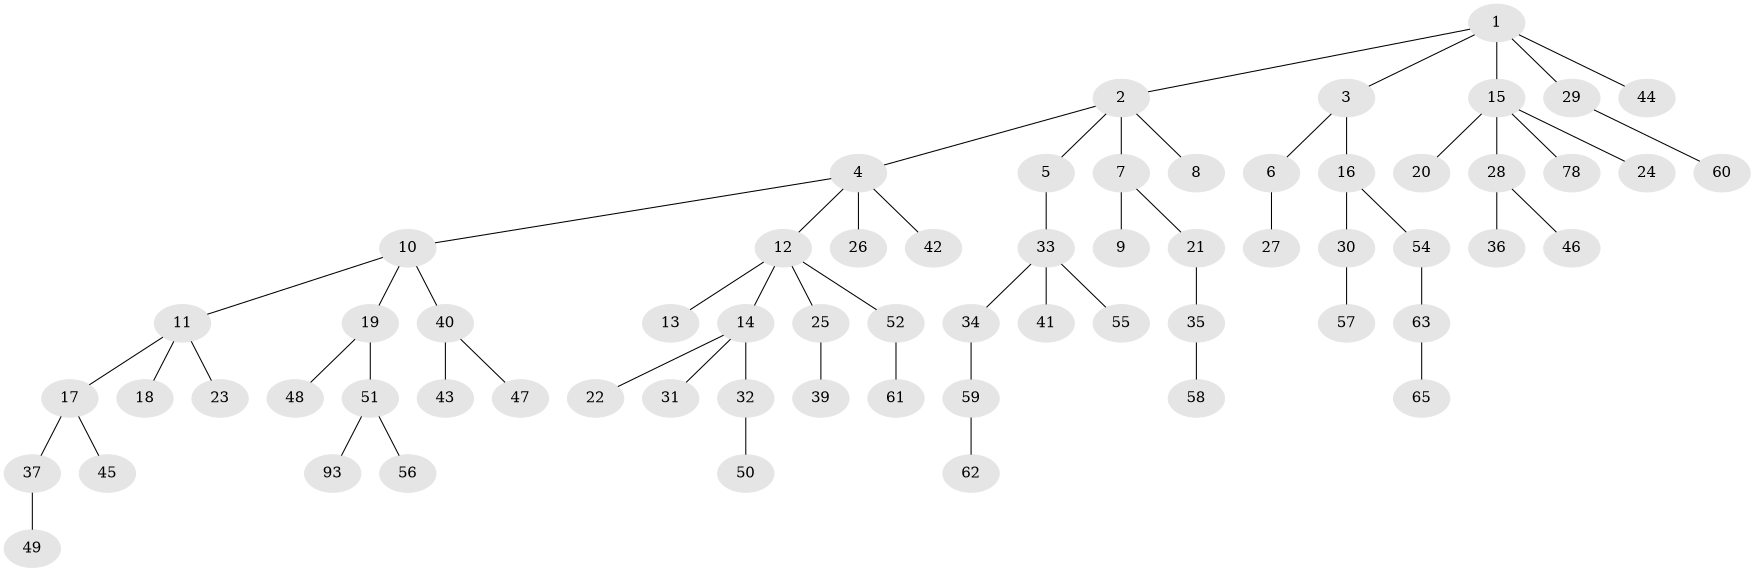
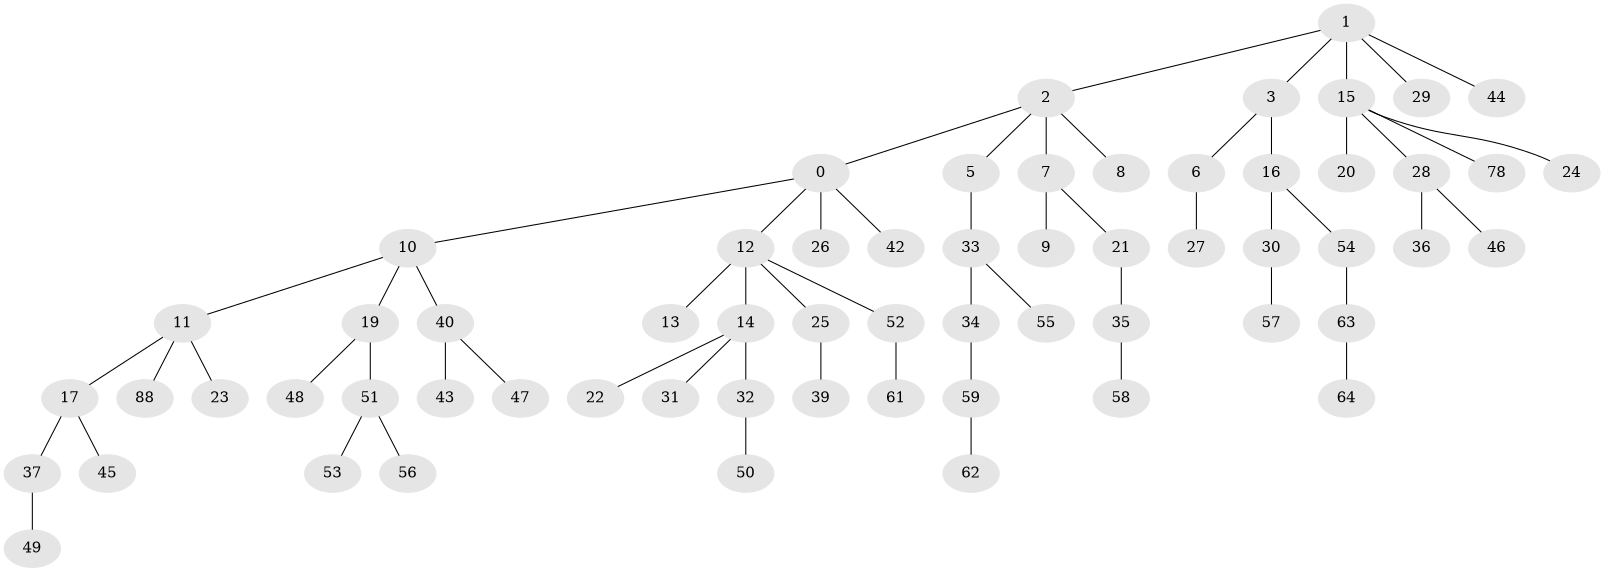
node "4": label "4" -> "0"
node "60": removed
node "41": removed
node "18": label "18" -> "88"
node "65": label "65" -> "64"
node "93": label "93" -> "53"
